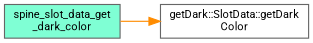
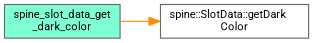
node "getDark::SlotData::getDark Color": label "getDark::SlotData::getDark Color" -> "spine::SlotData::getDark Color"
